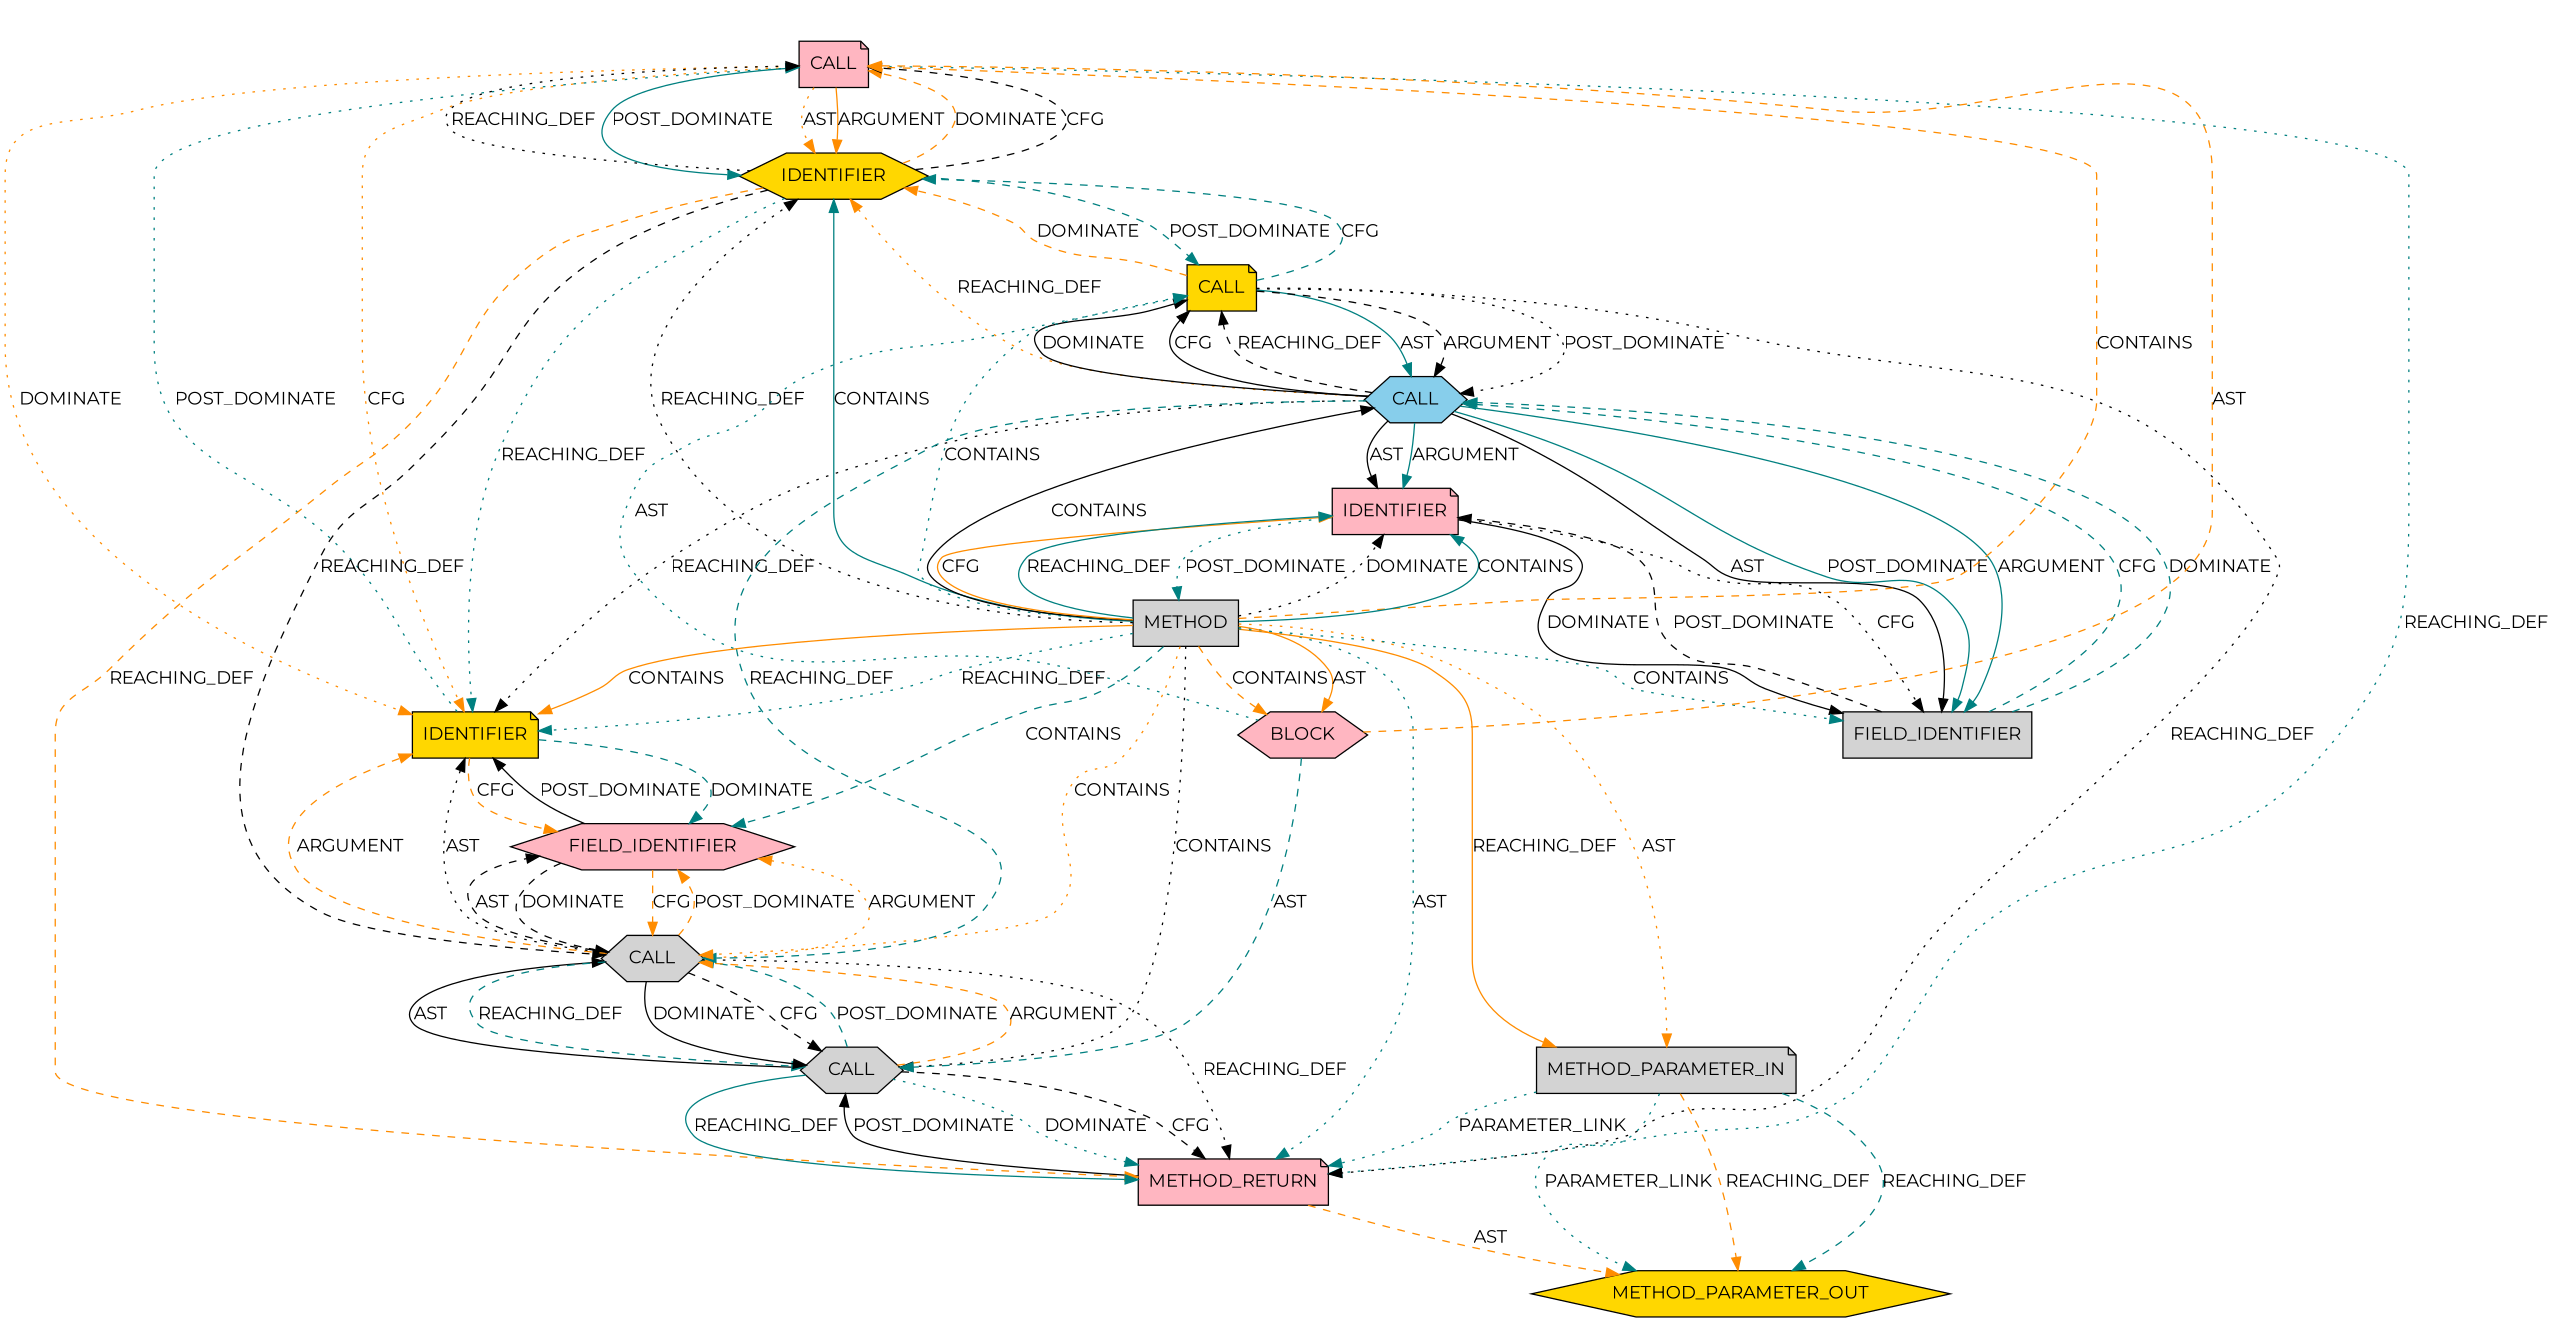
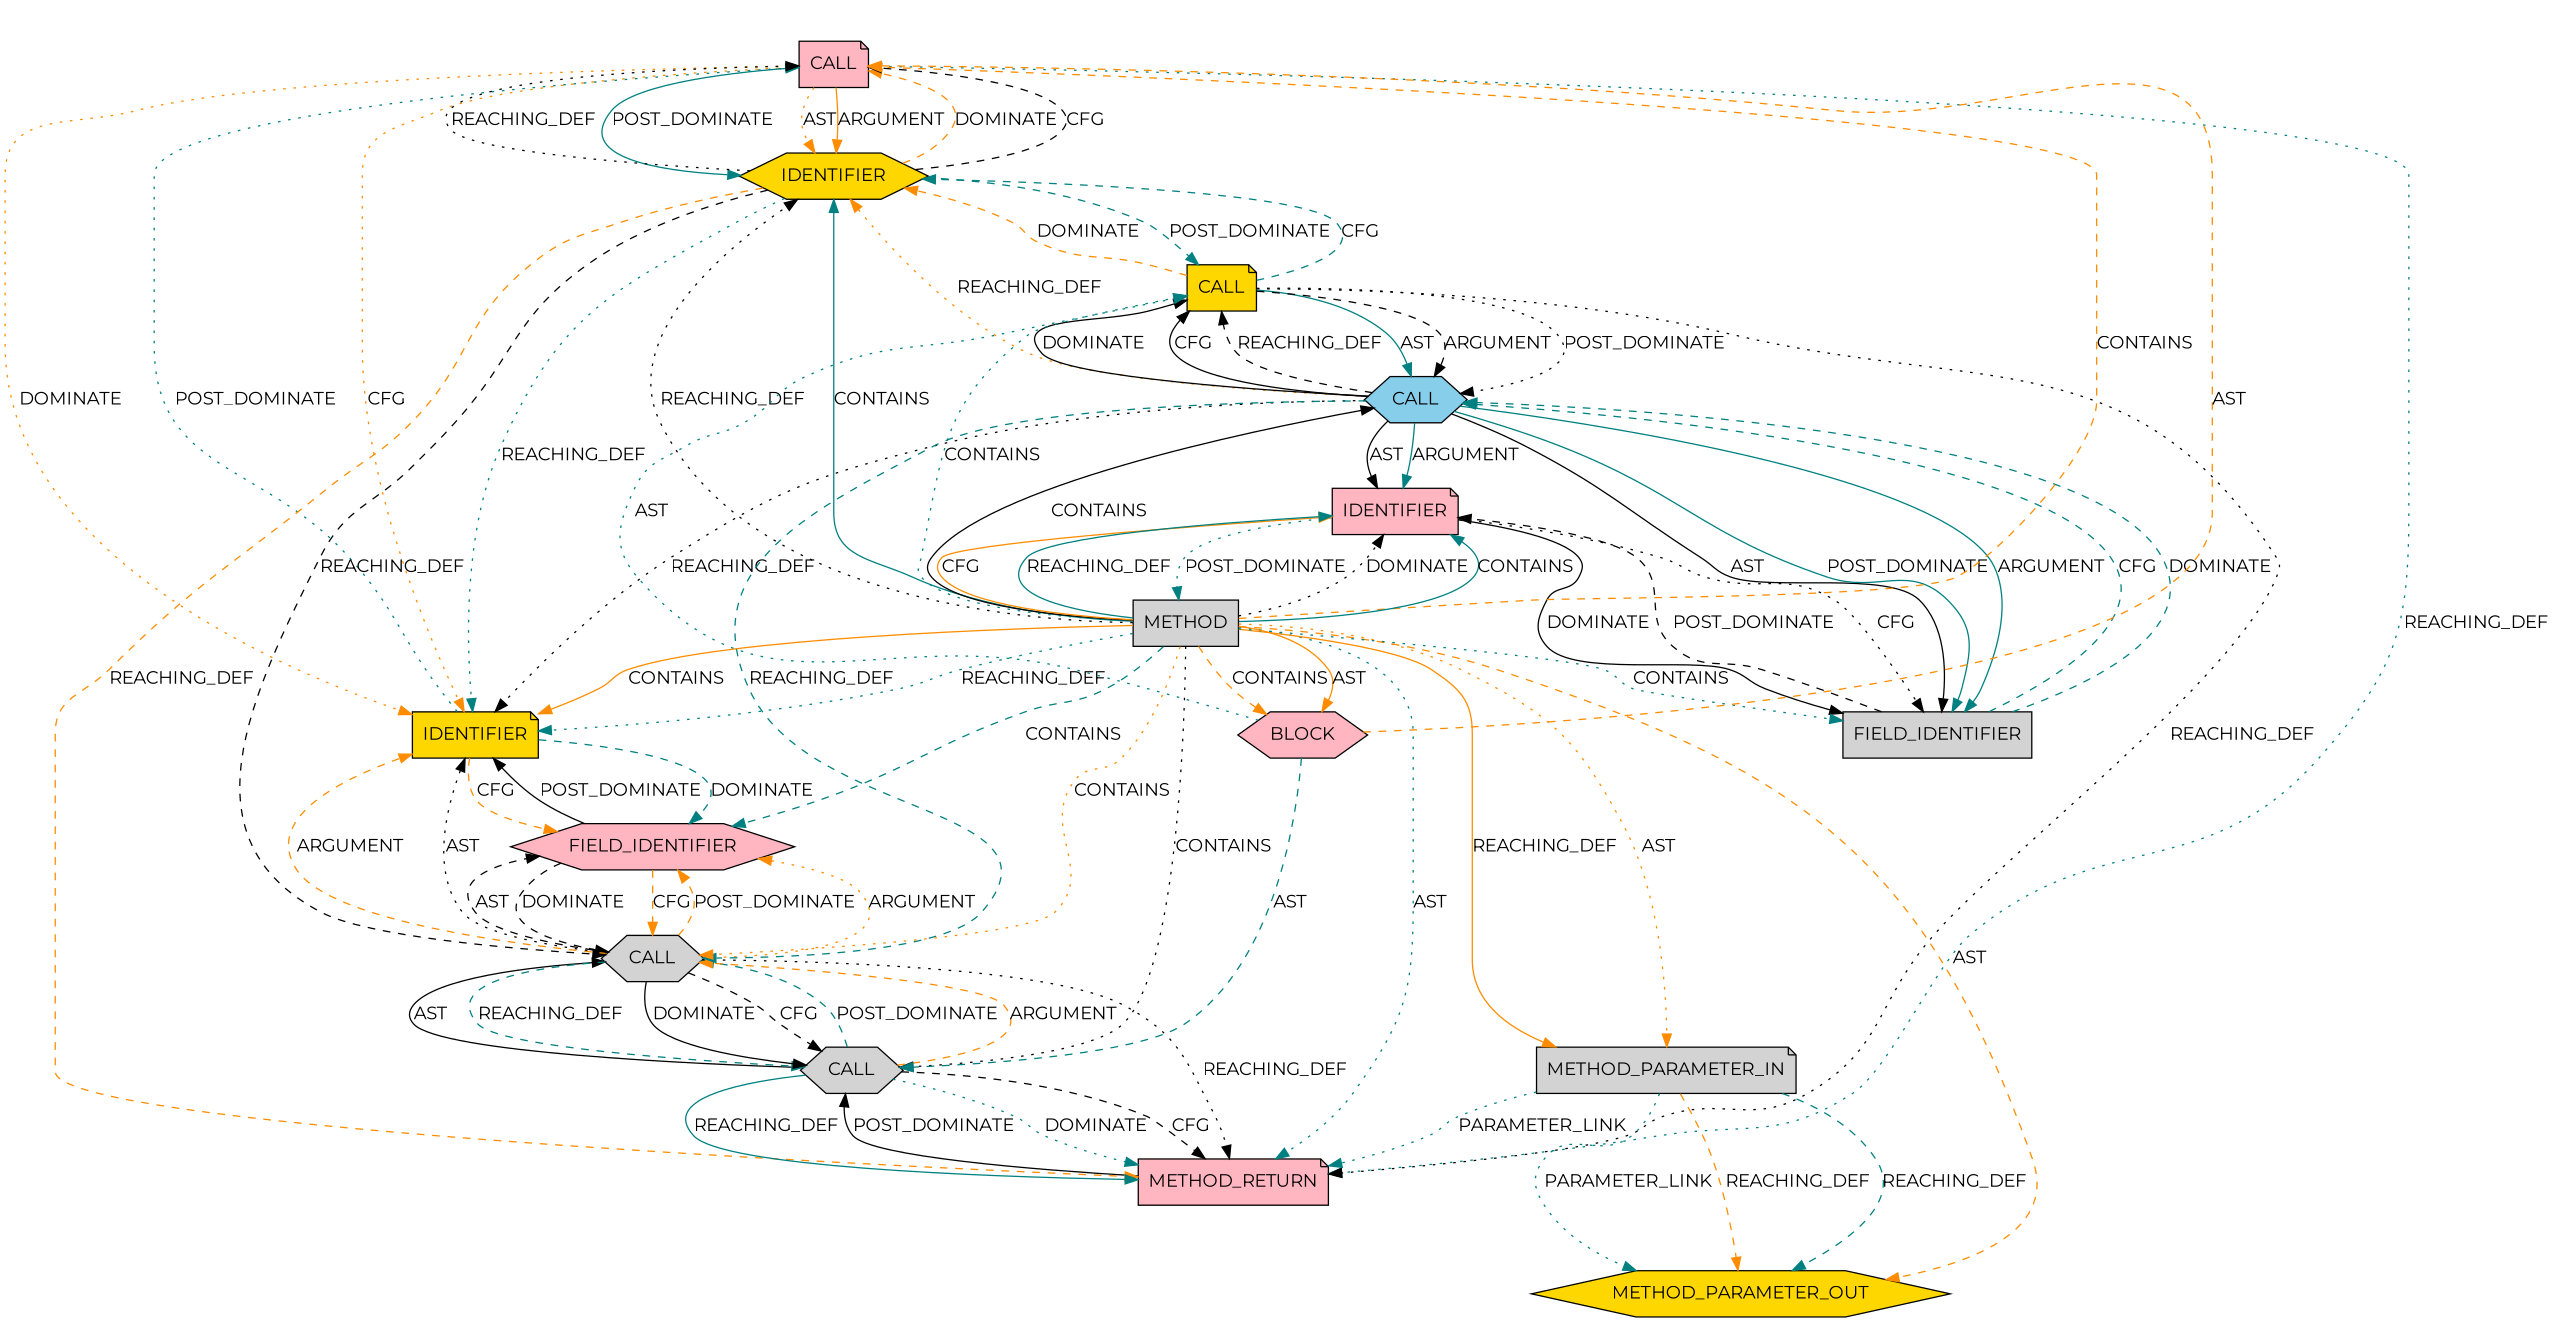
edge "METHOD_RETURN" -> "METHOD_PARAMETER_OUT": now "METHOD" -> "METHOD_PARAMETER_OUT"
